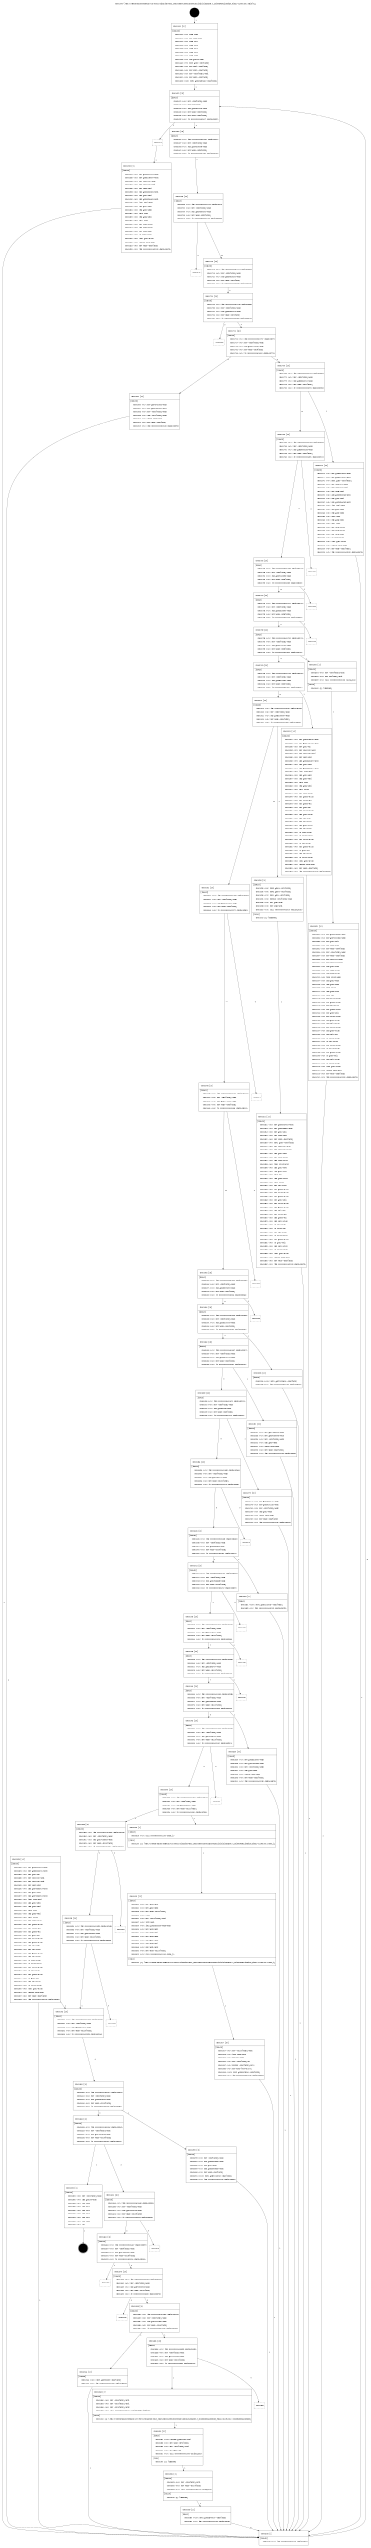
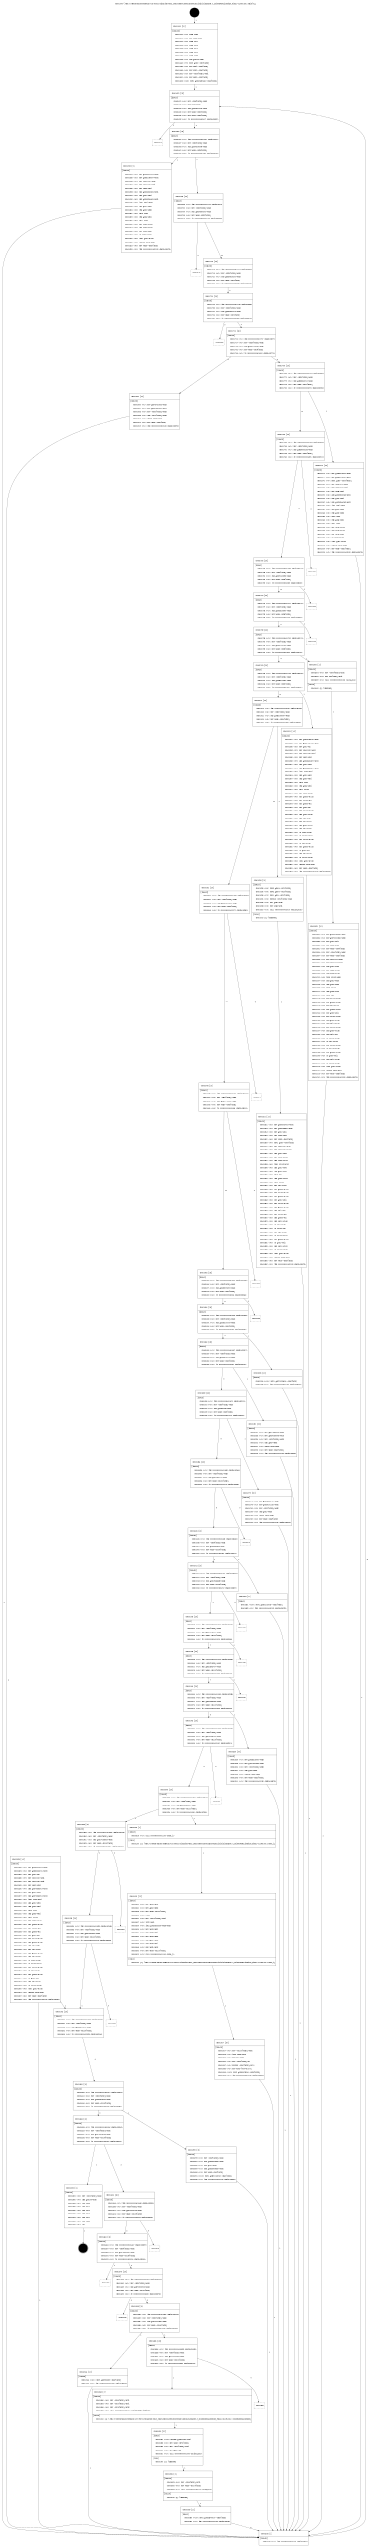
edge "0x402417" -> "0x401cd3 [91]": now "0x4016e2 [28]" -> "0x401cd3 [91]"
